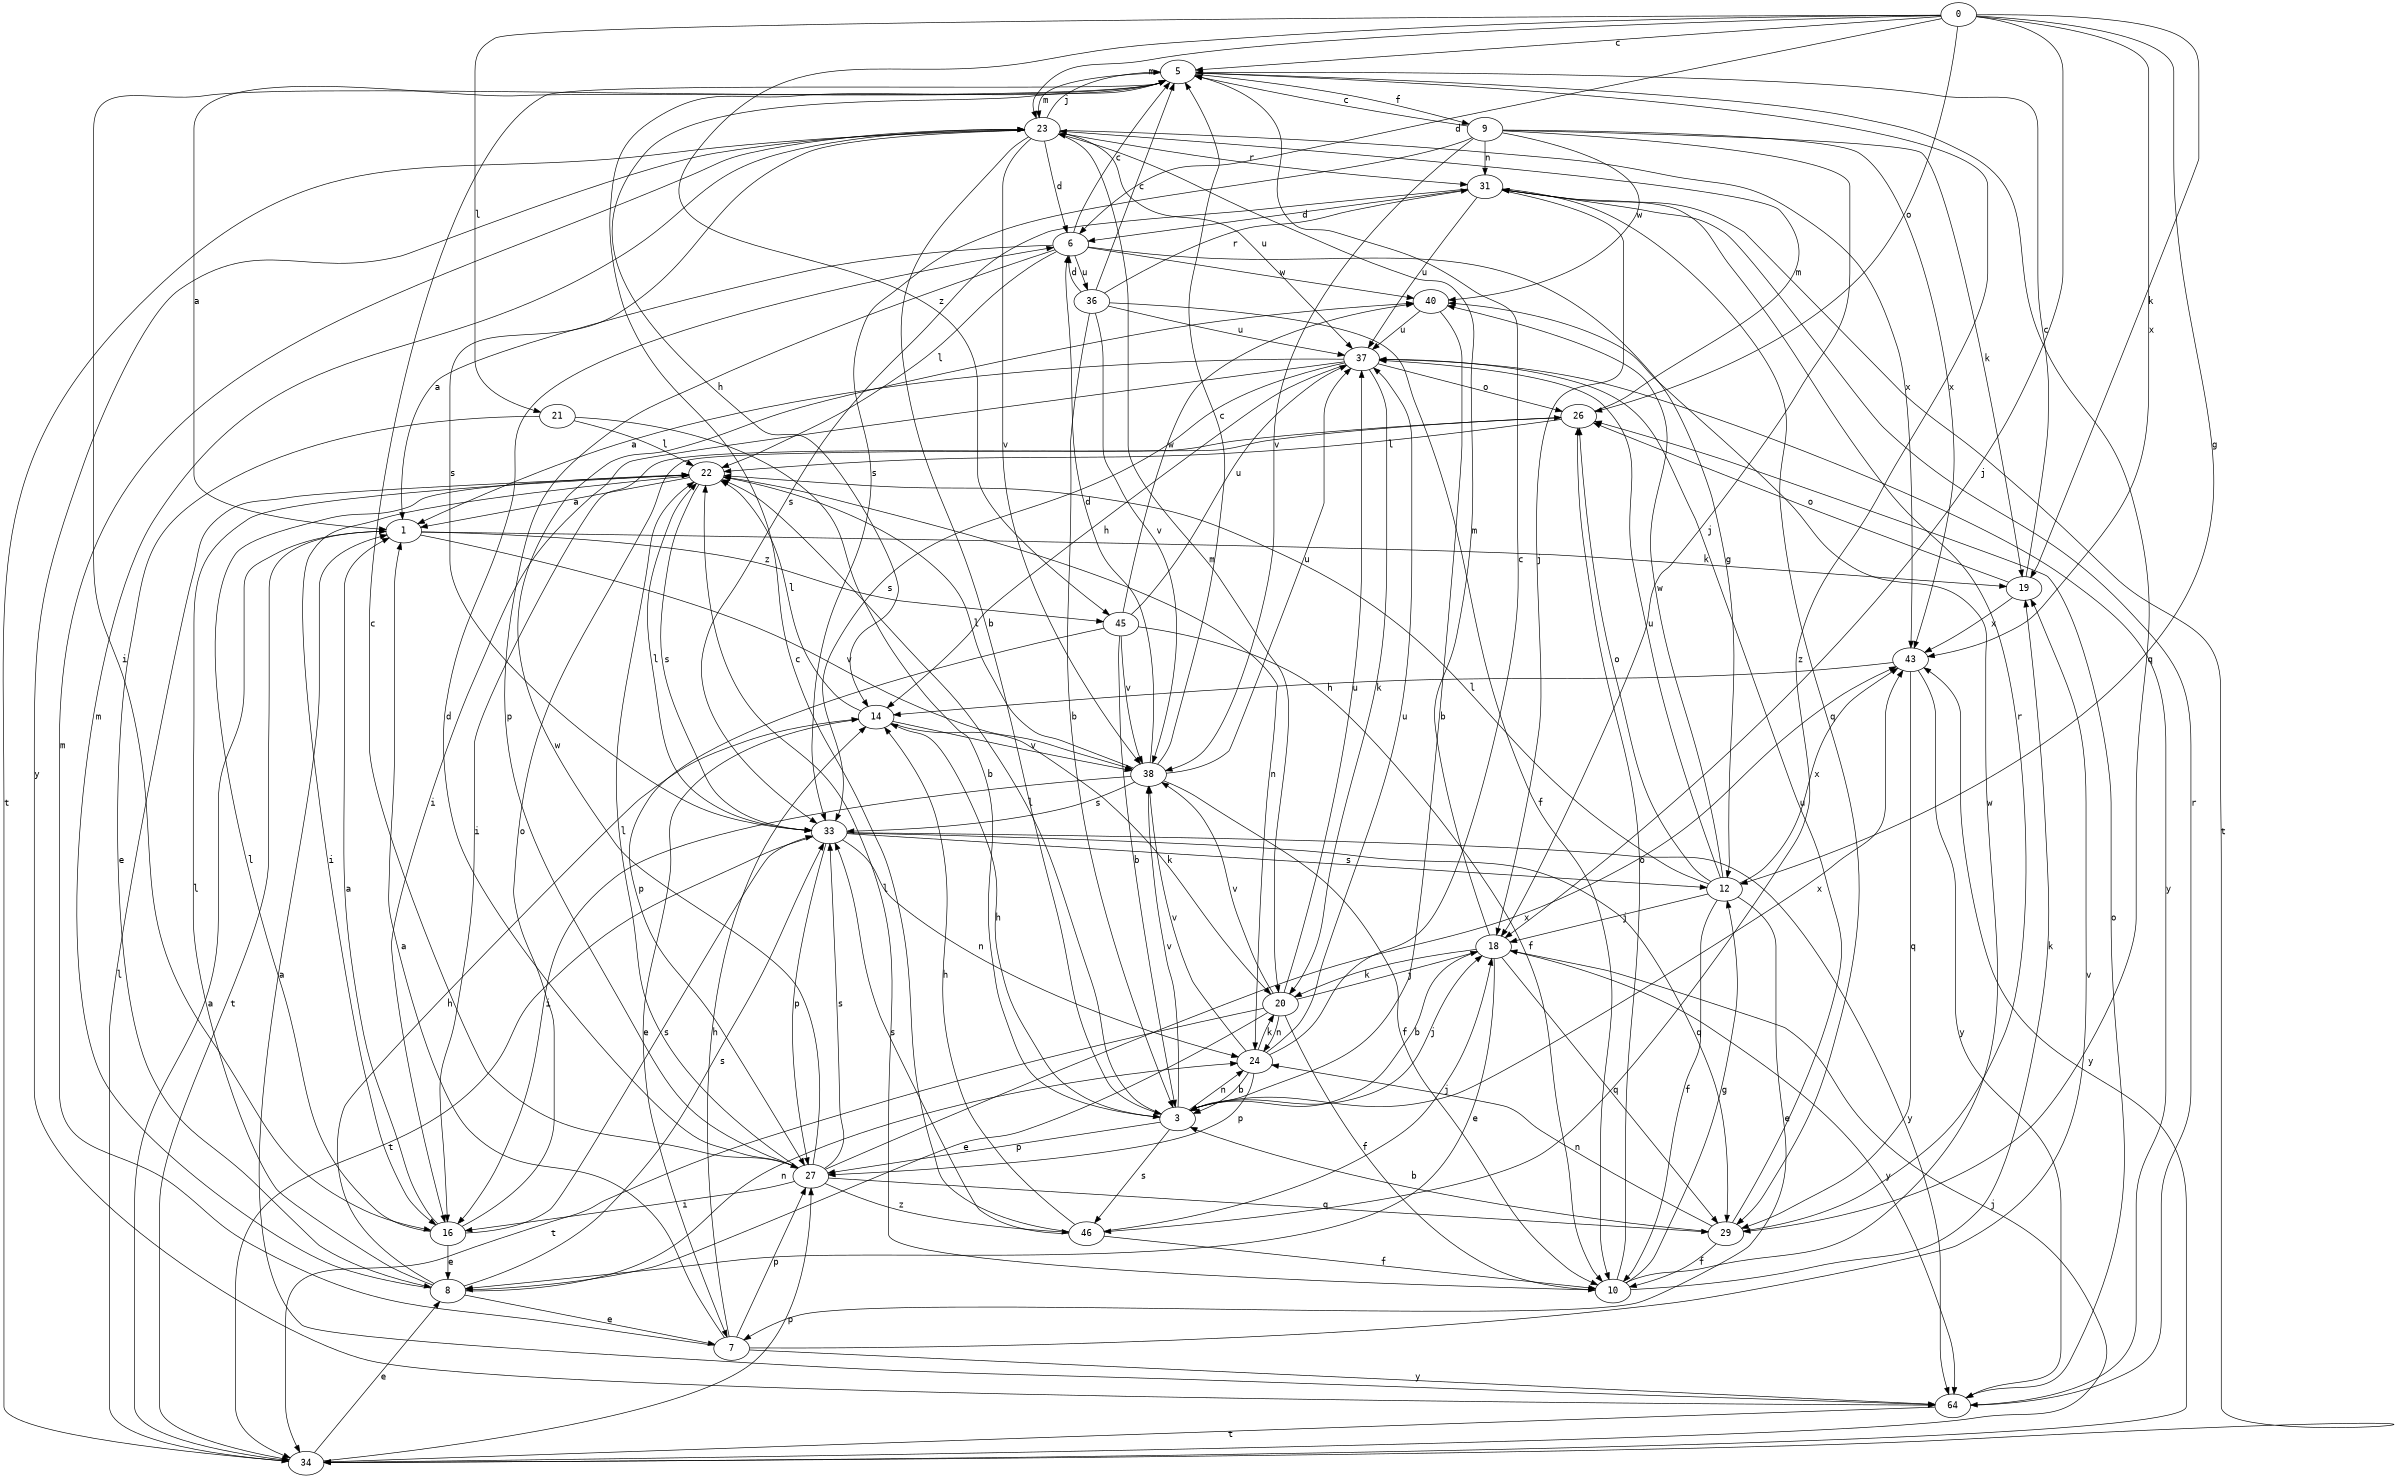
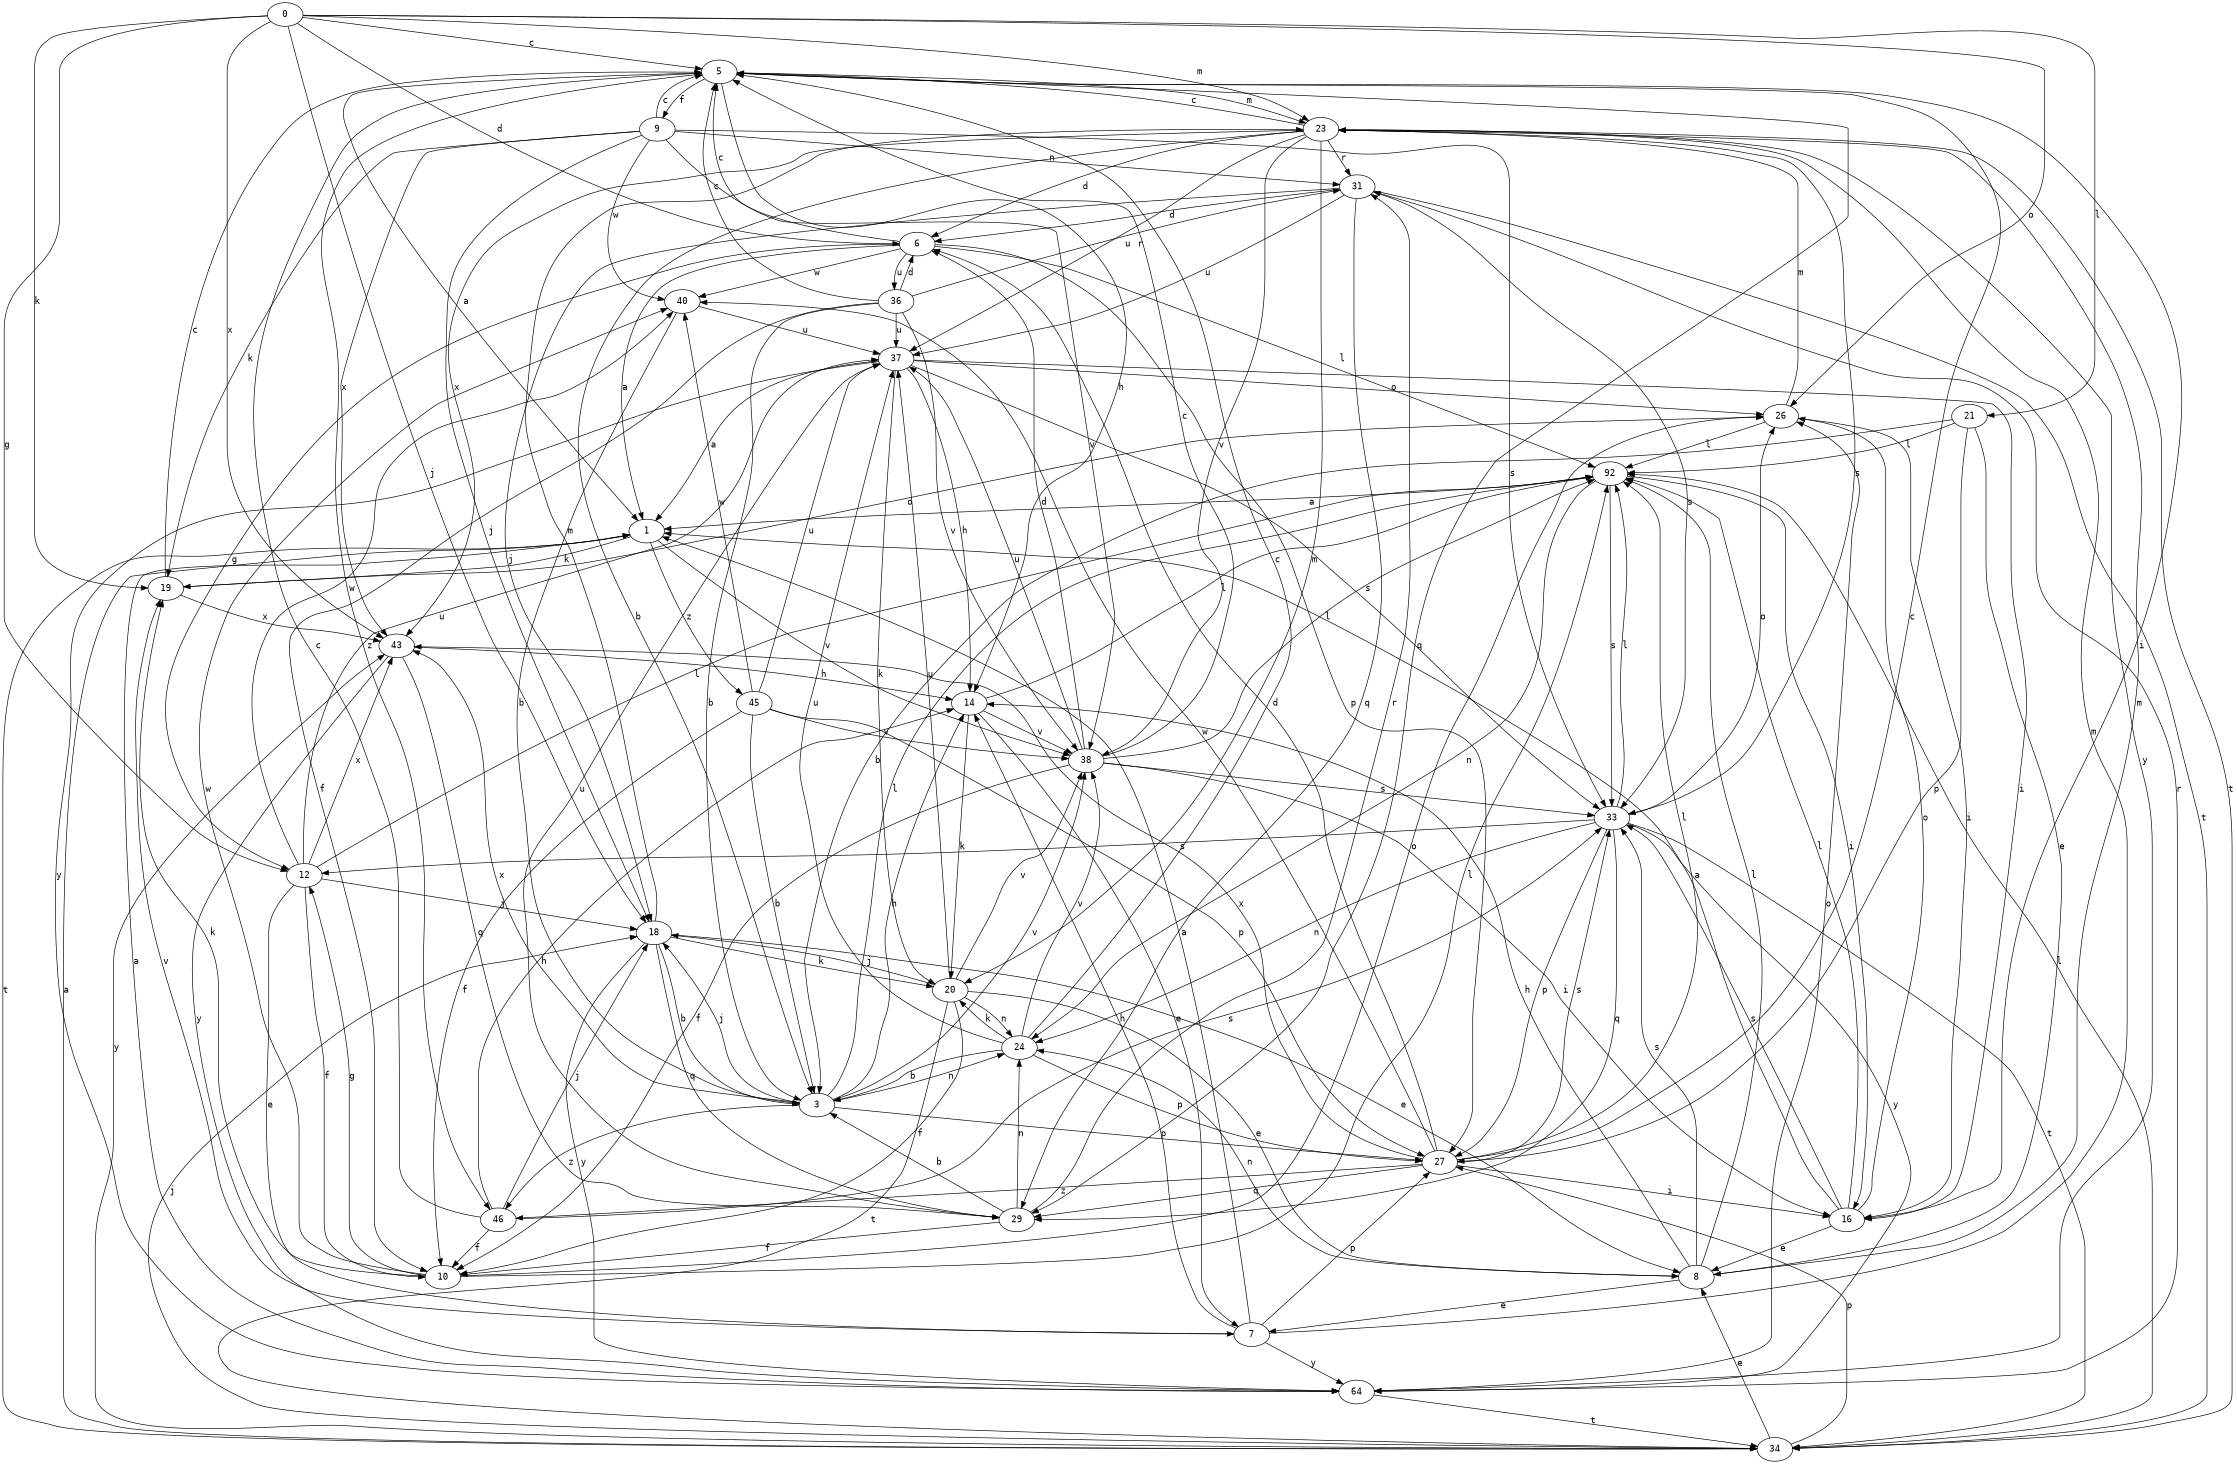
edge "0" -> "45": removed, label "z"
edge "23" -> "5": label "j" -> "c"
node "22": label "22" -> "92"
edge "12" -> "26": now "33" -> "26"
edge "21" -> "27": added, label "p"
edge "3" -> "46": label "s" -> "z"
